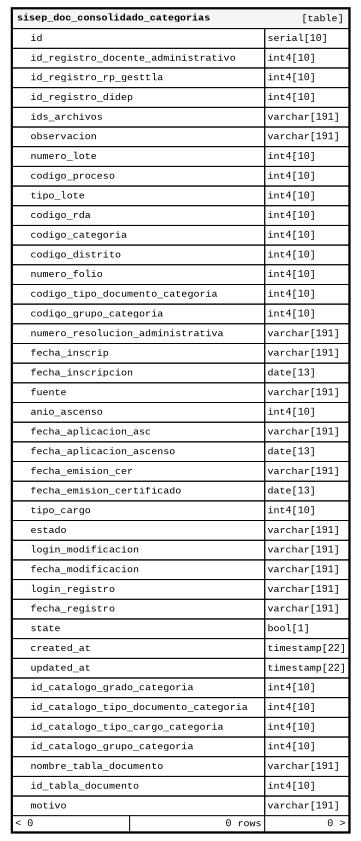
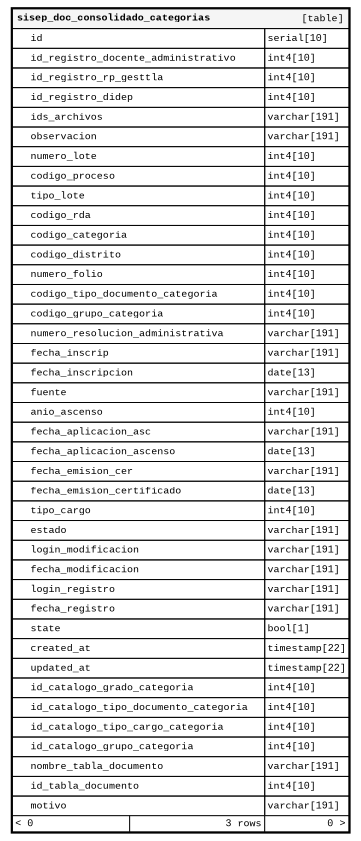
node "sisep_doc_consolidado_categorias": text "0 rows" -> "3 rows"
